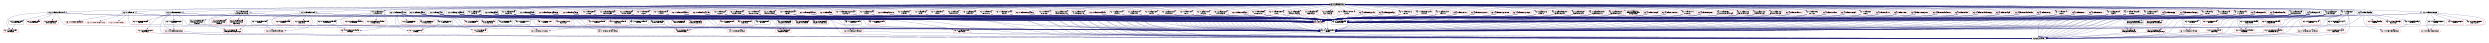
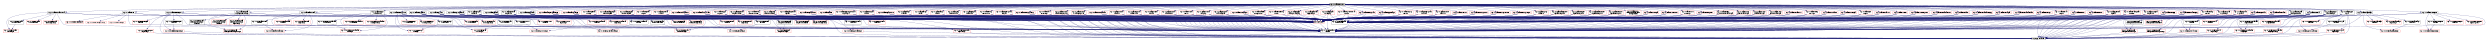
node "mavlink_test_safety _allowed_area": label "mavlink_test_safety _allowed_area" -> "mavlink_test_safety _long_area"
node "mavlink_test_auth_key": label "mavlink_test_auth_key" -> "mavlink_test_msg_key"
